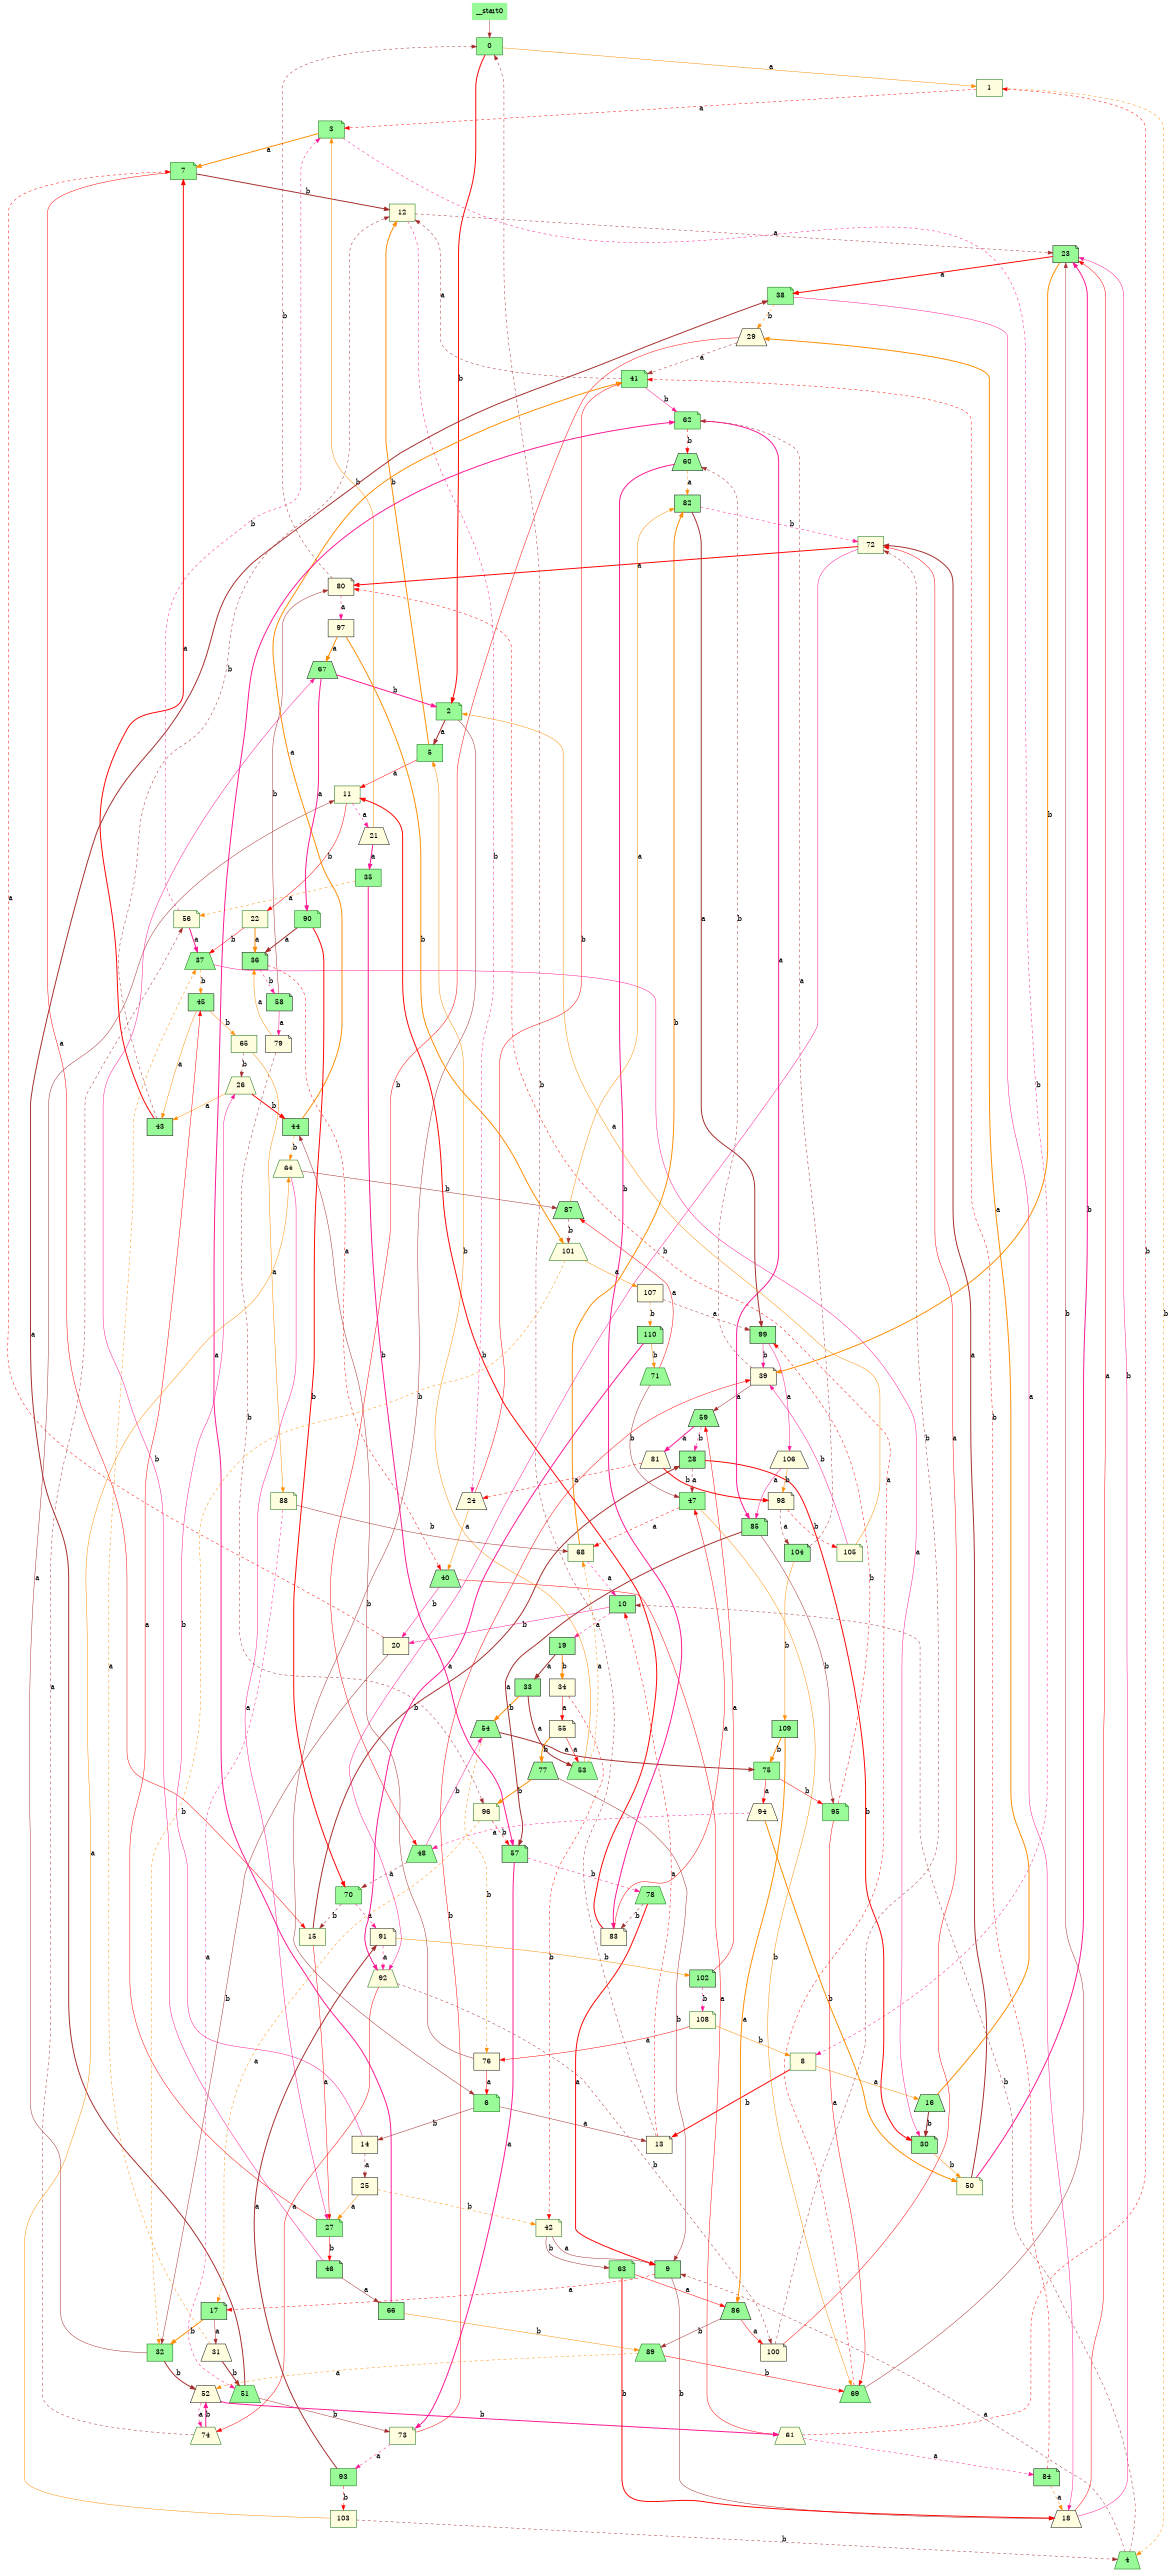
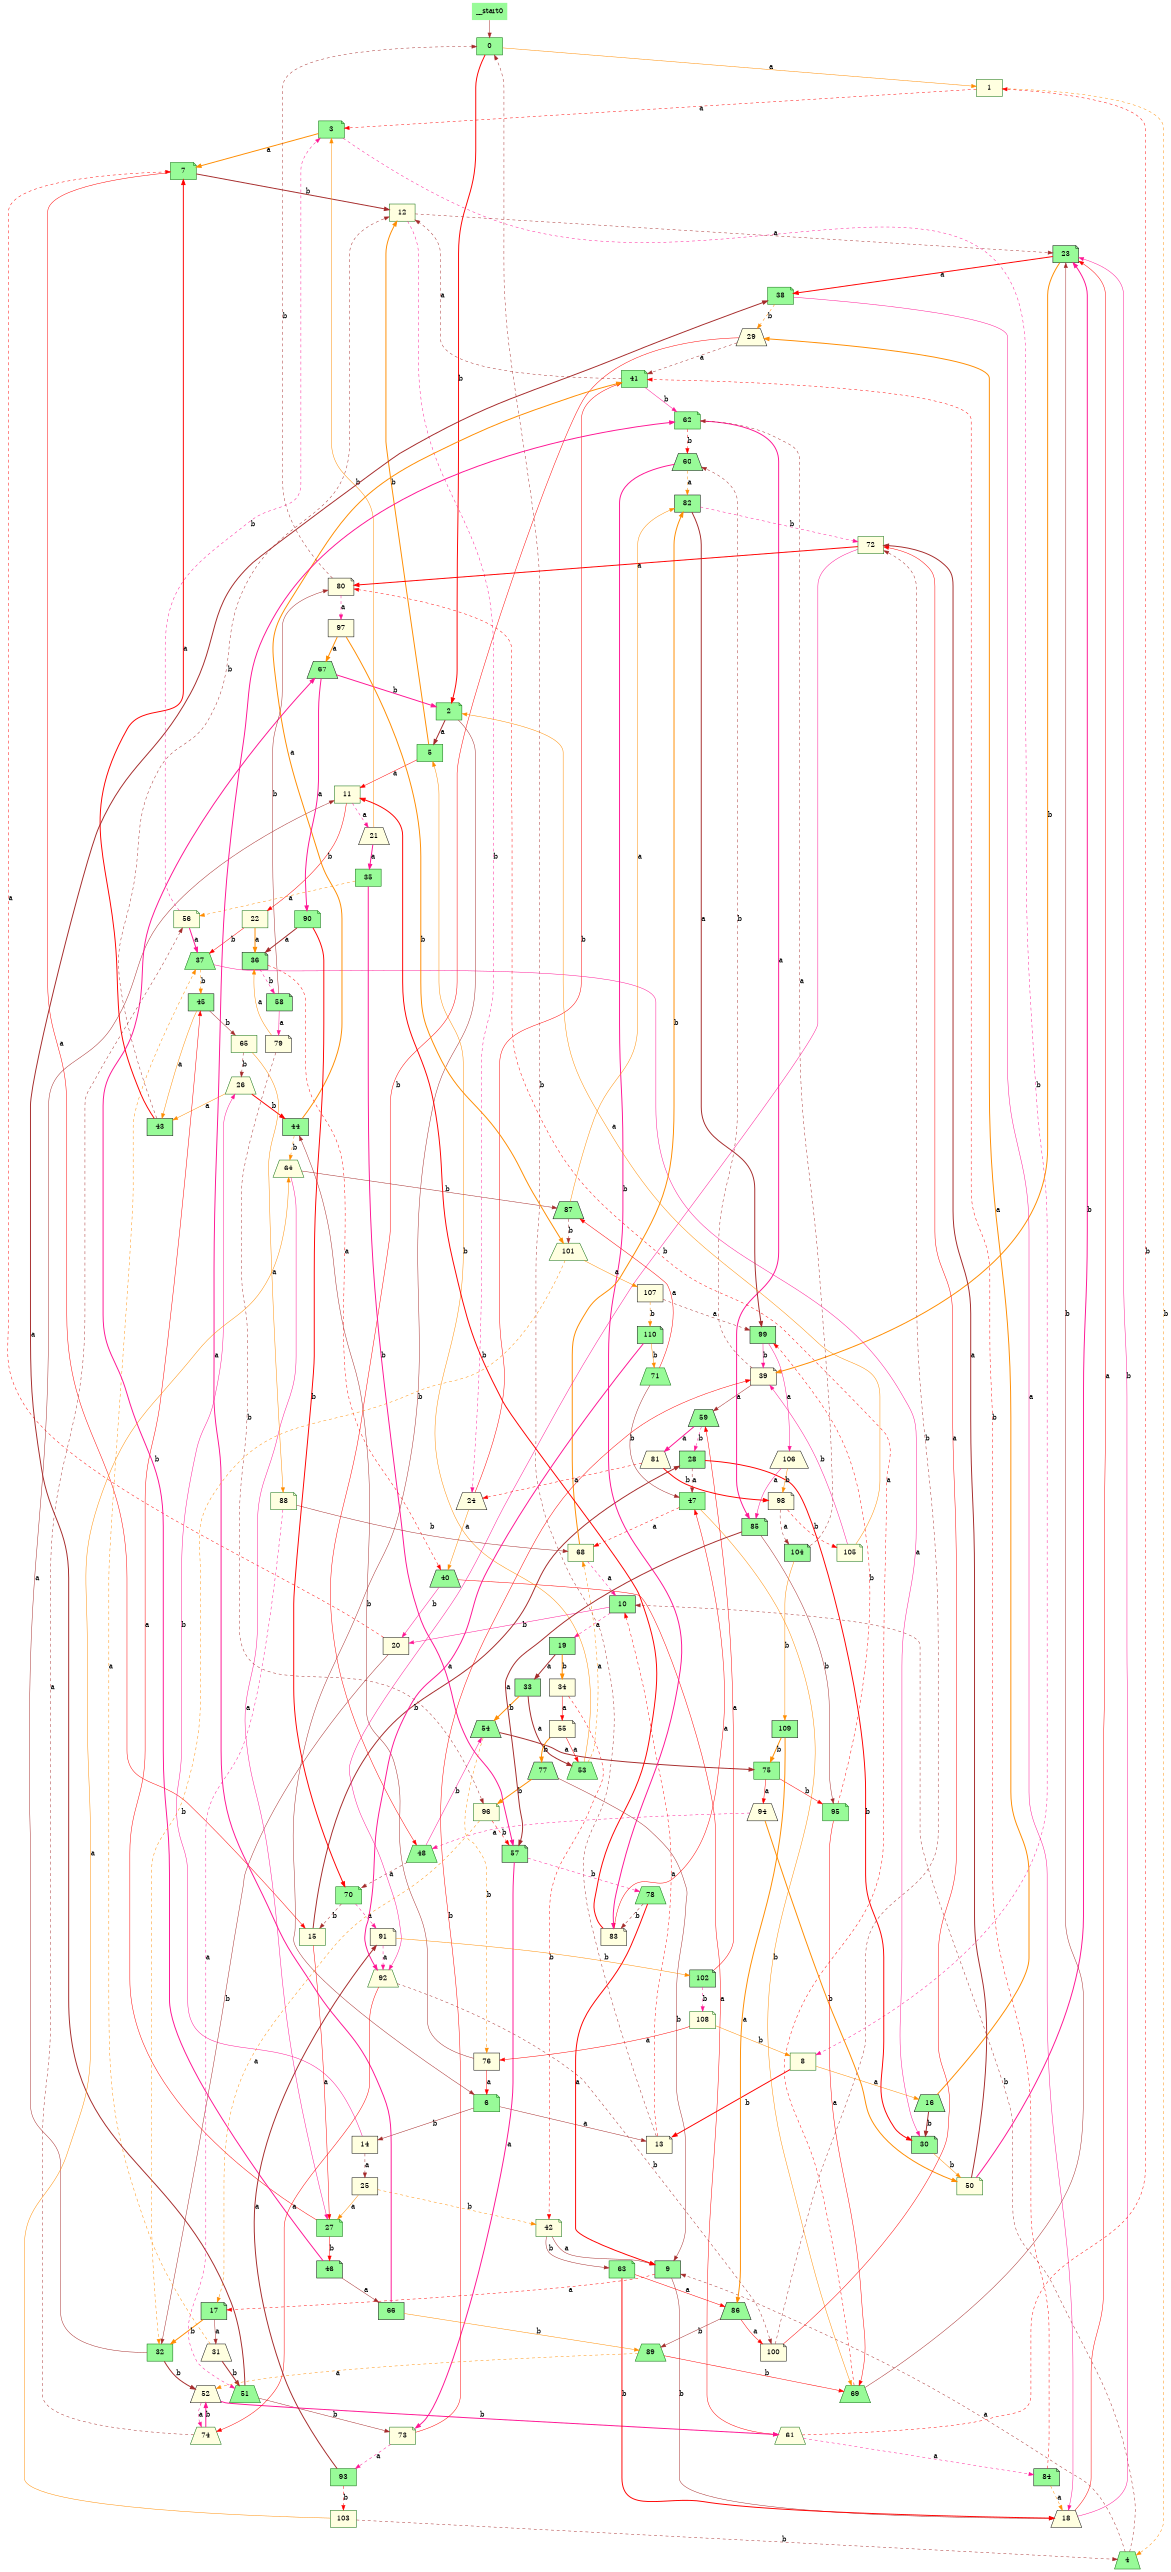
edge "45" -> "65": color darkorange -> brown
edge "46" -> "67": style solid -> bold
